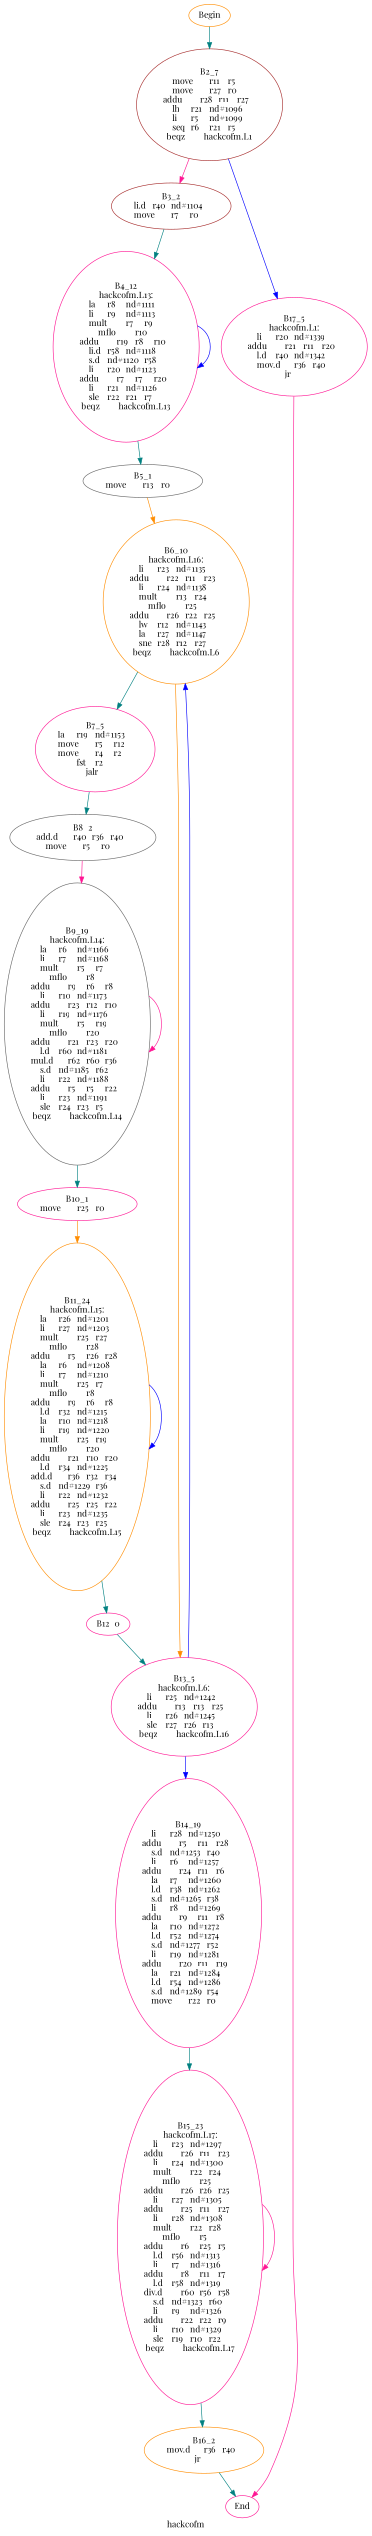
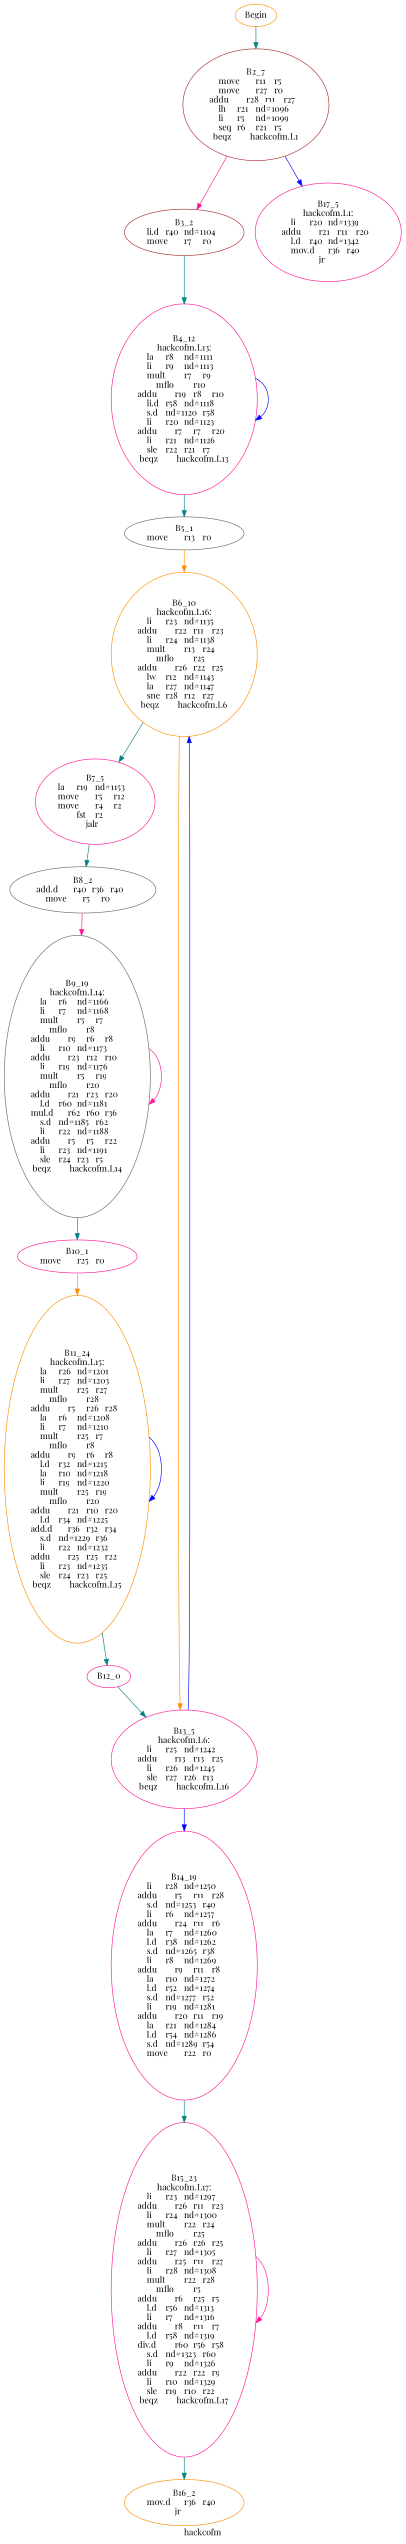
node "End": removed
